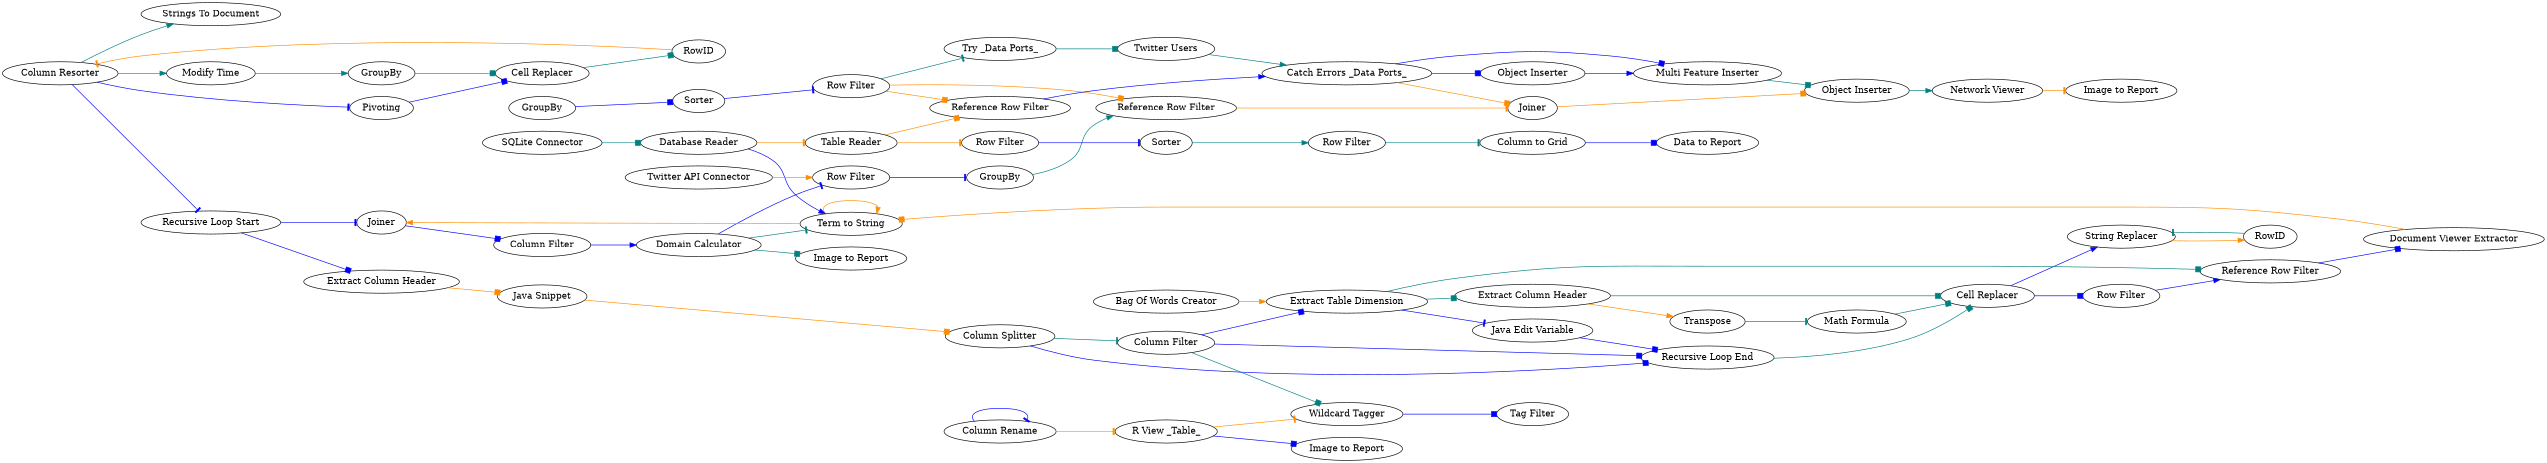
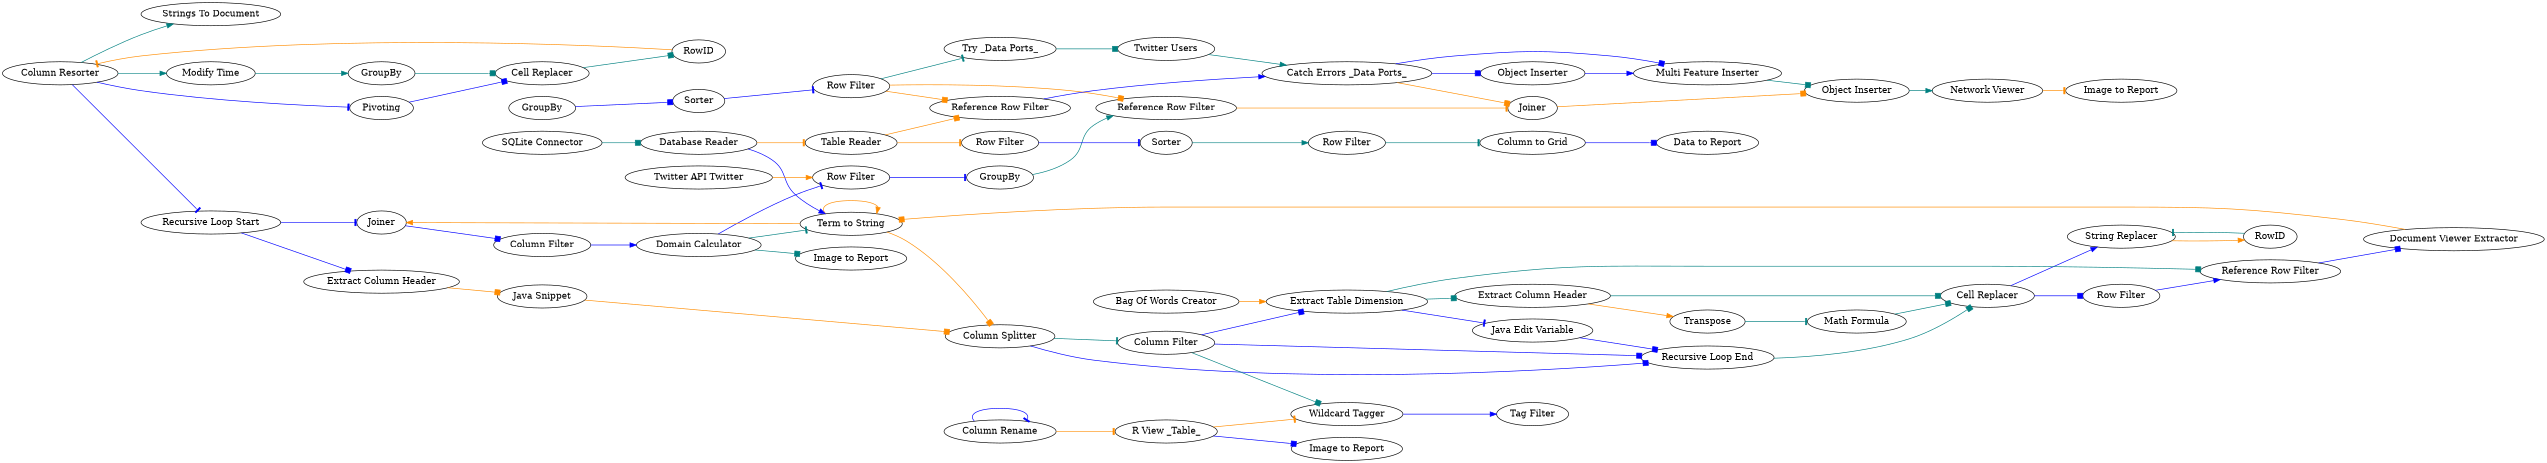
node "Twitter API Connector": label "Twitter API Connector" -> "Twitter API Twitter"
edge "Term to String" -> "Column Splitter": added
edge "Wildcard Tagger" -> "Tag Filter": arrowhead box -> normal
